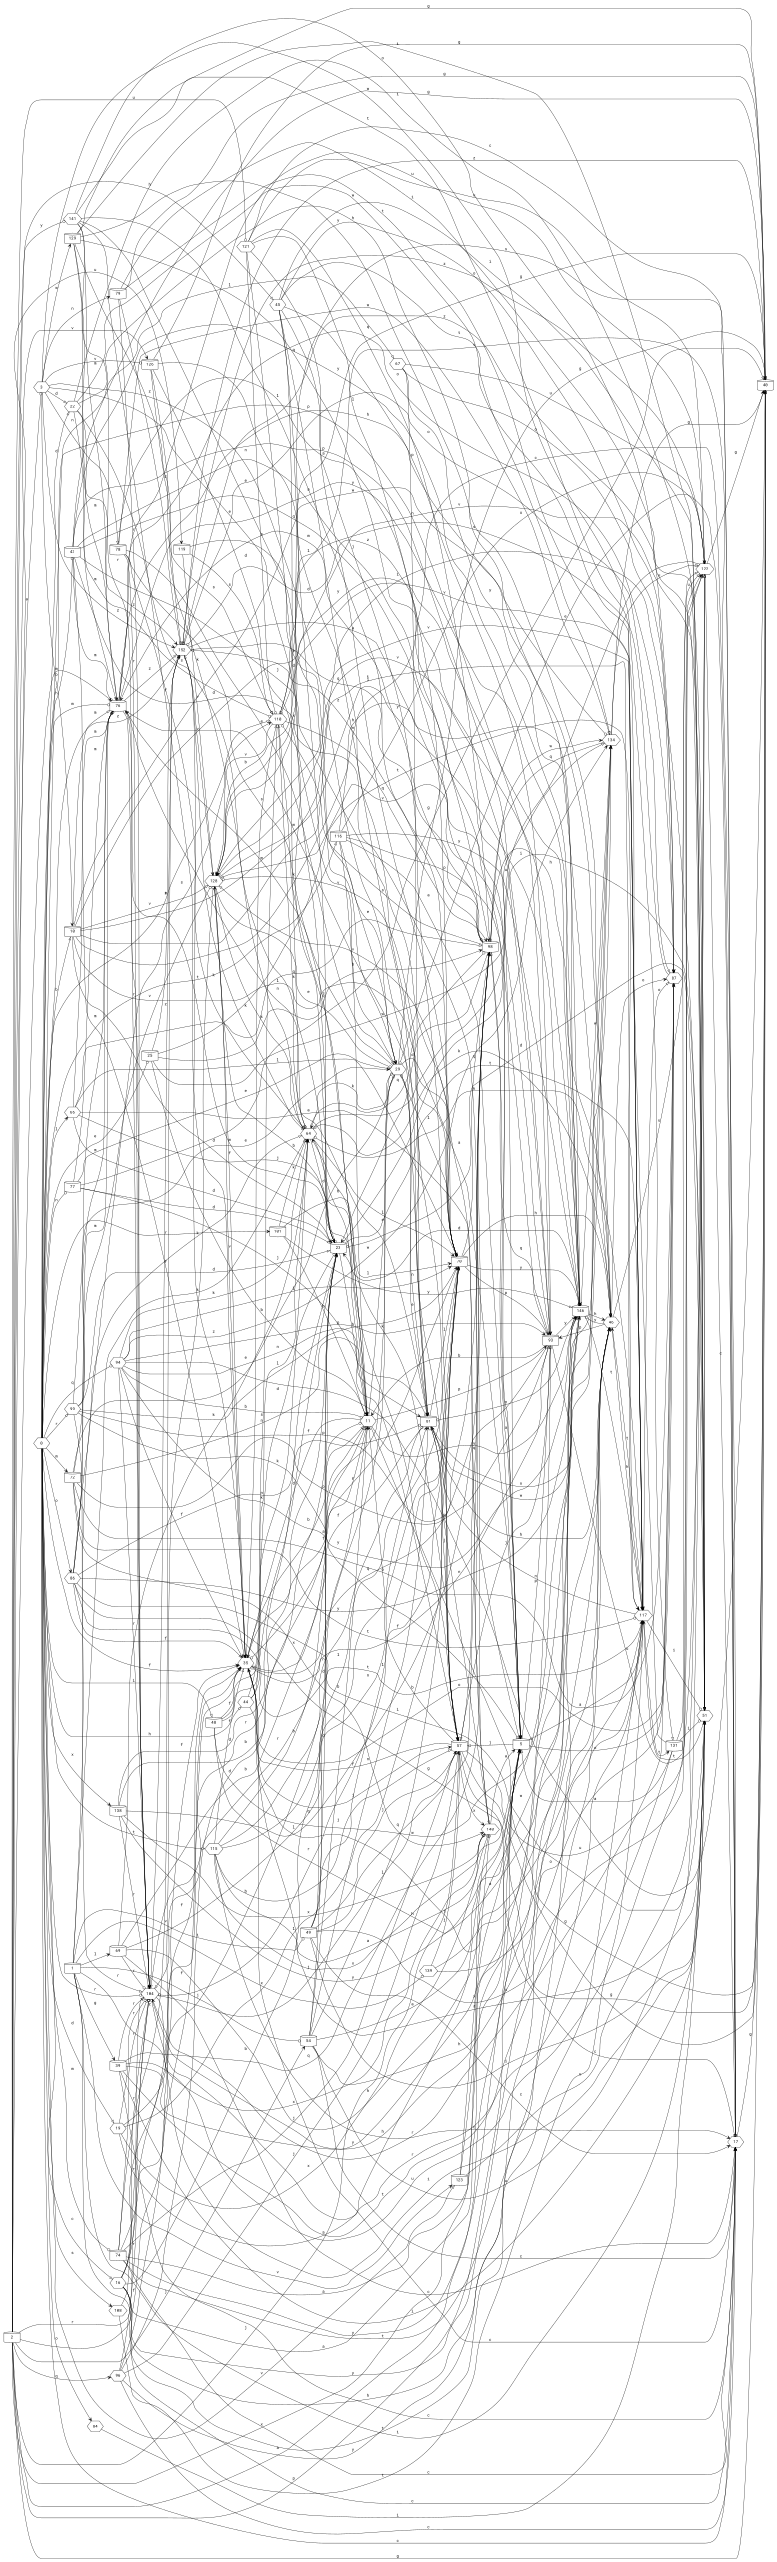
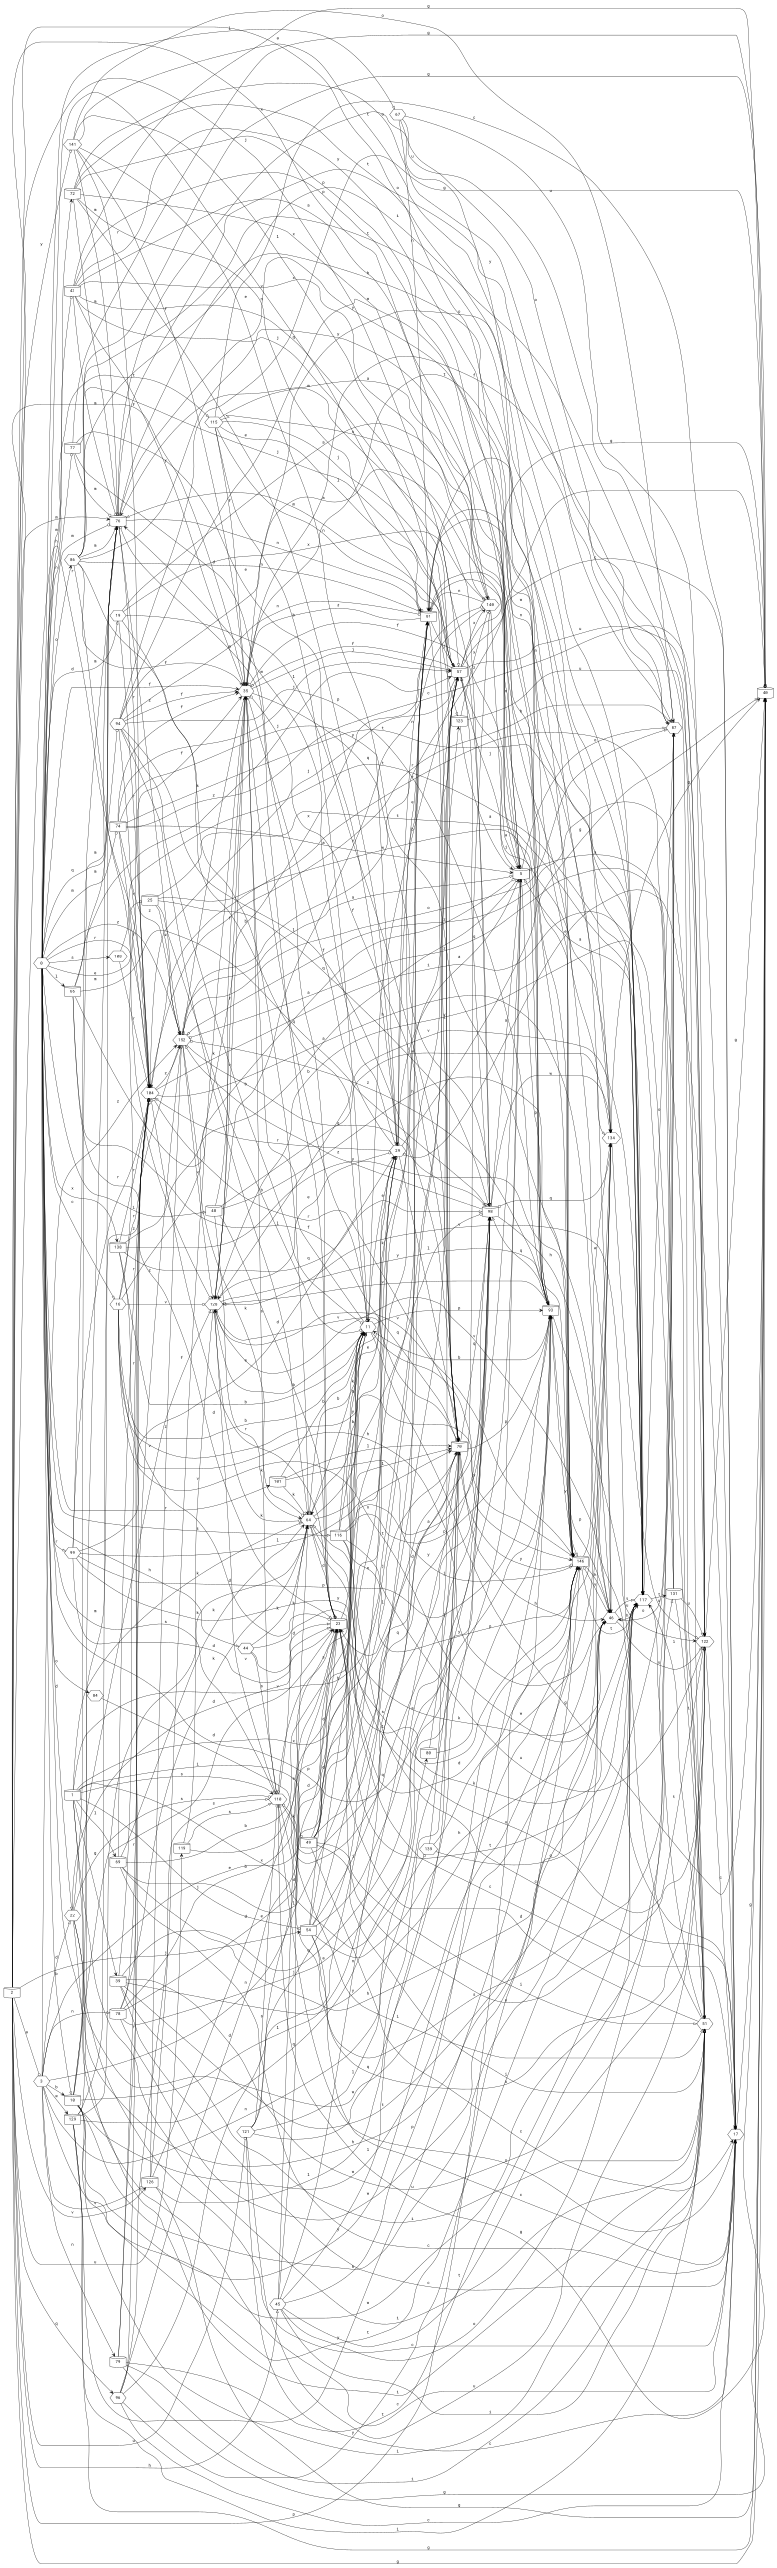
edge "129" -> "64": arrowhead odot -> vee
node "66": shape hexagon -> cylinder
node "80": added
